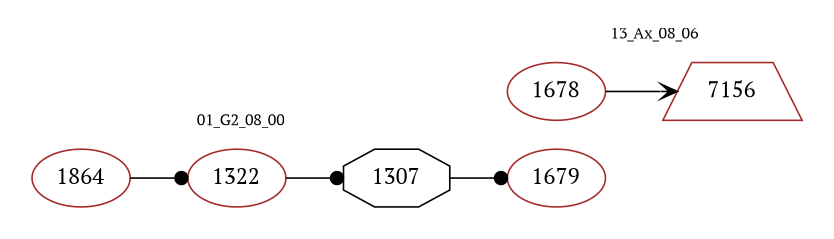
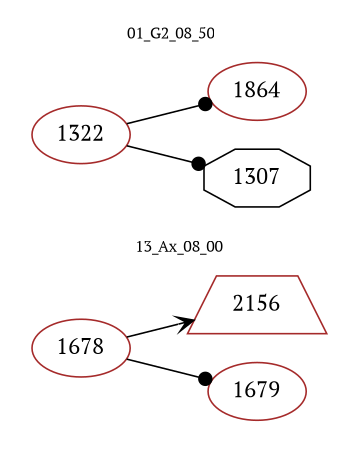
cluster "13_Ax_08_06": label "13_Ax_08_06" -> "13_Ax_08_00"
node "7156": label "7156" -> "2156"
cluster "01_G2_08_00": label "01_G2_08_00" -> "01_G2_08_50"
edge "1864" -> "1322": reversed
edge "1307" -> "1679": now "1678" -> "1679"
